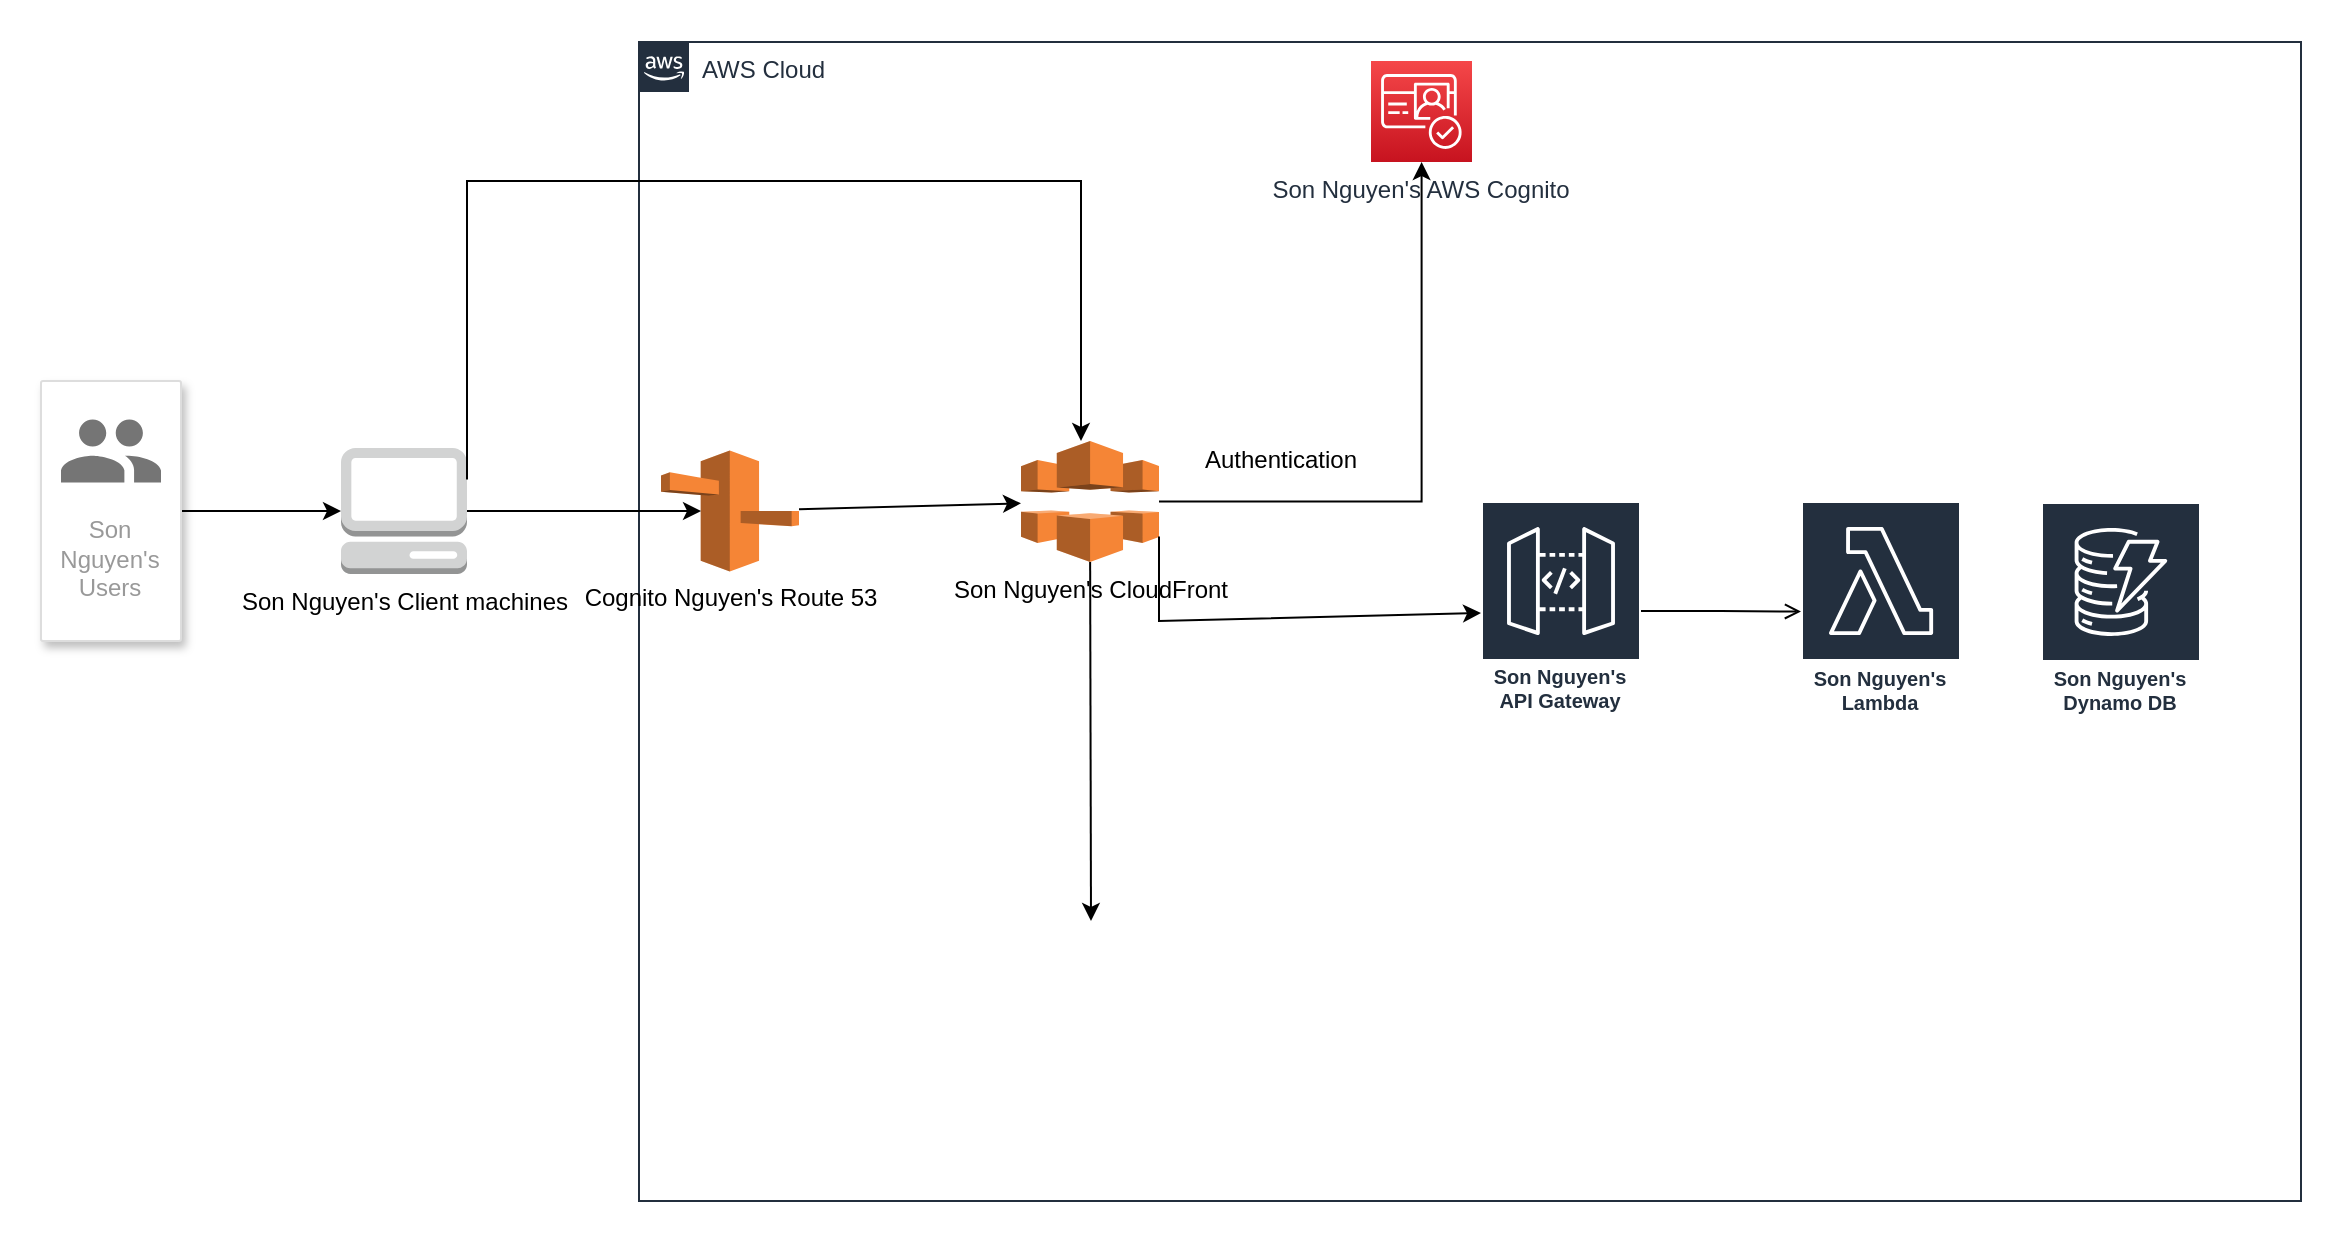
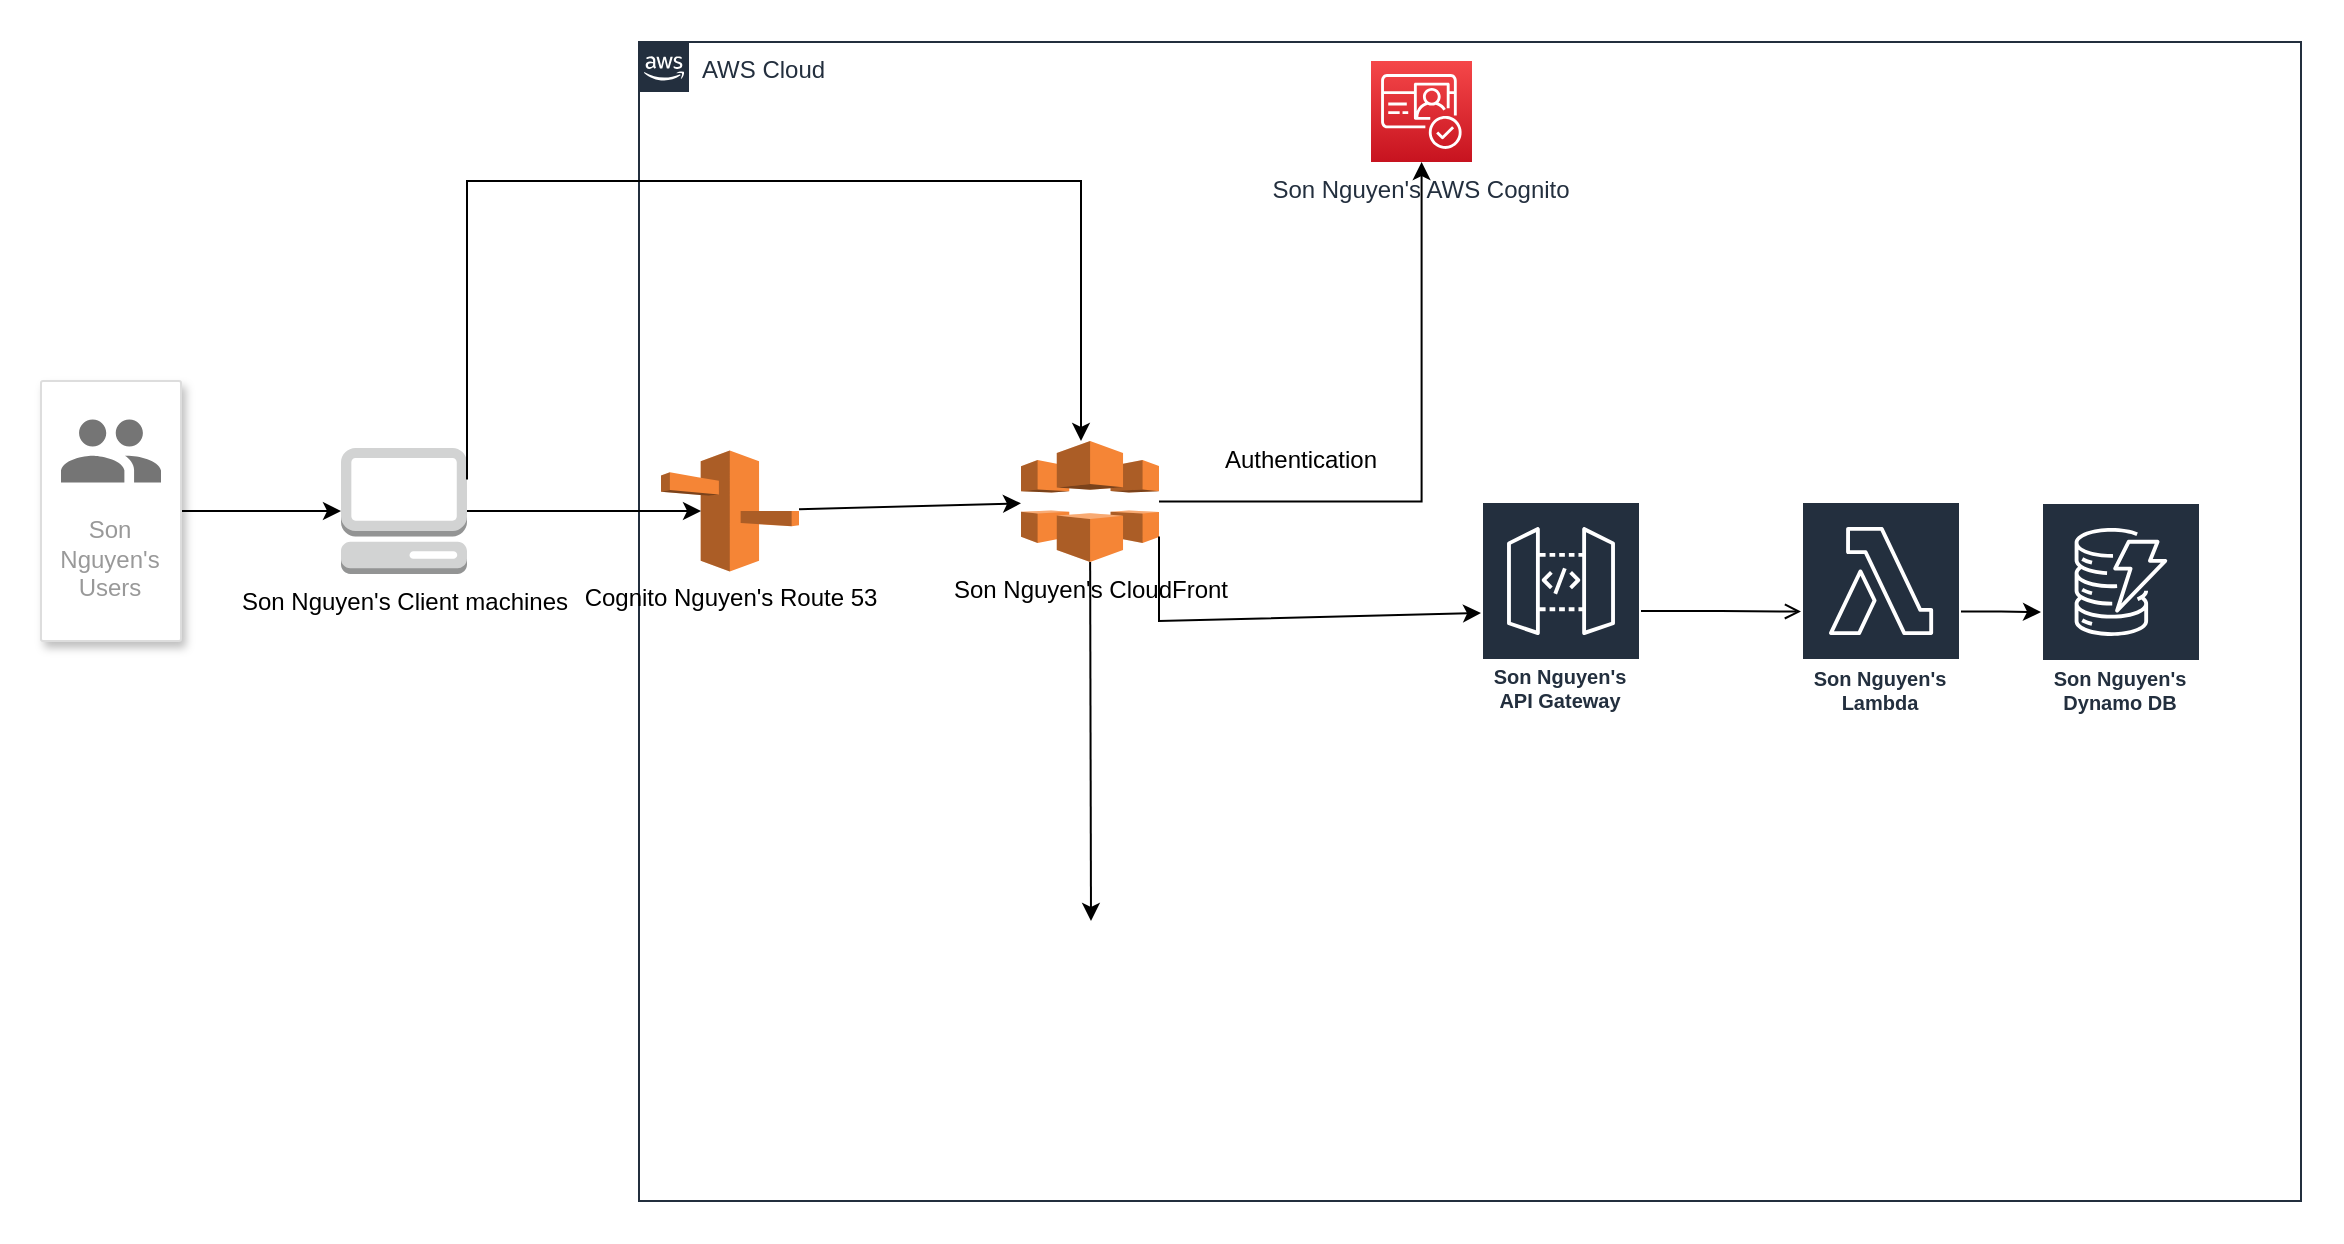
node "Authentication": moved (1281, 461) -> (1301, 461)
edge "Son Nguyen's Lambda" -> "Son Nguyen's Dynamo DB": added
